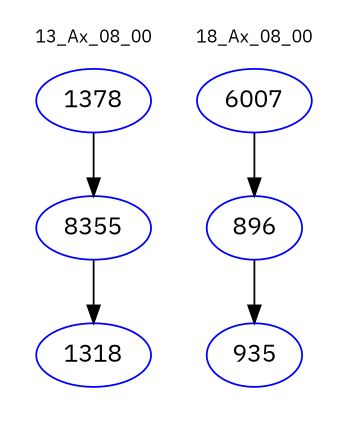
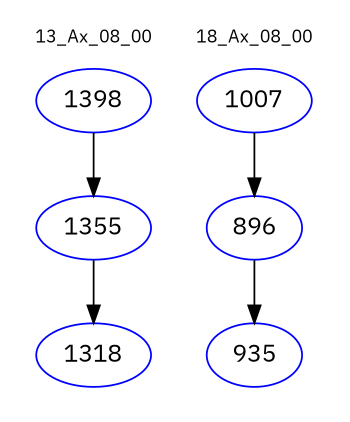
node "1378": label "1378" -> "1398"
node "6007": label "6007" -> "1007"
node "8355": label "8355" -> "1355"
